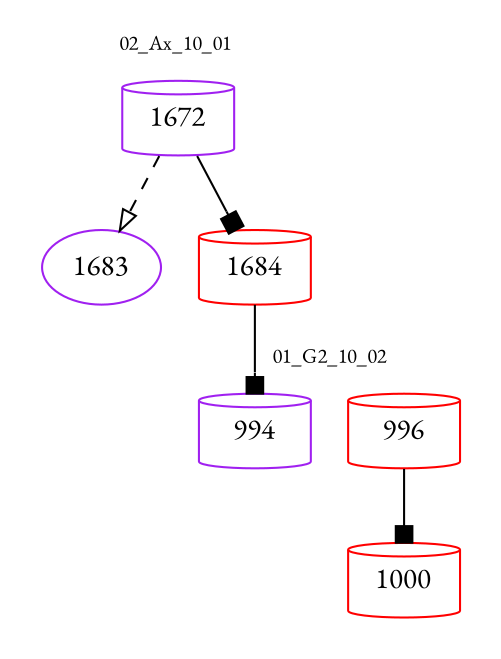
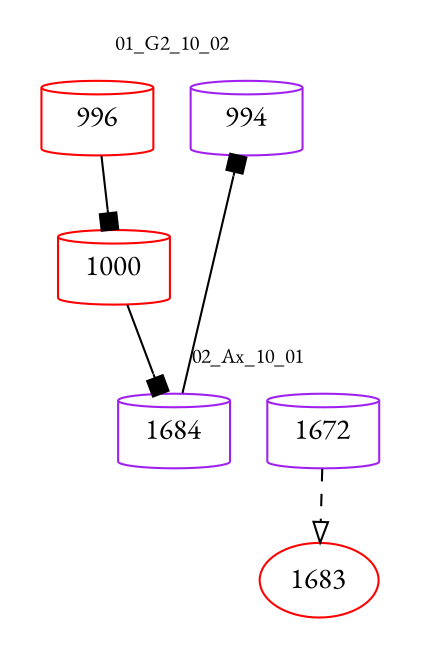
edge "1672" -> "1684": now "1000" -> "1684"
node "1683": color purple -> red
node "1684": color red -> purple
